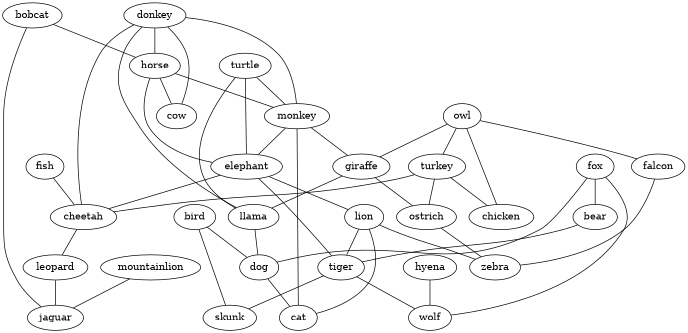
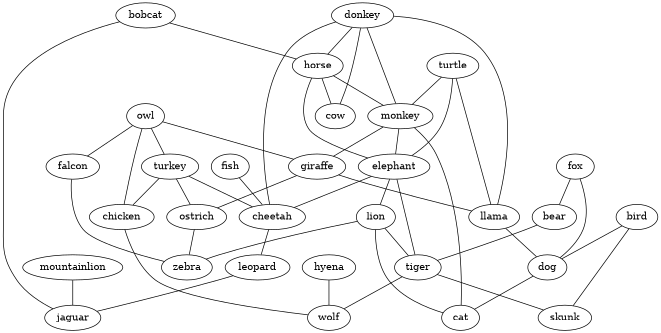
edge "fox" -- "wolf": now "chicken" -- "wolf"
